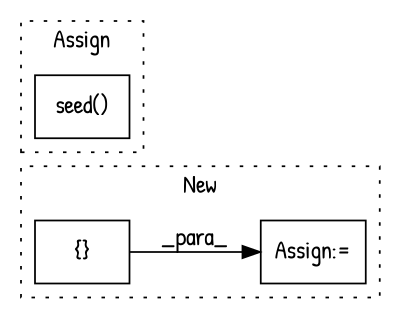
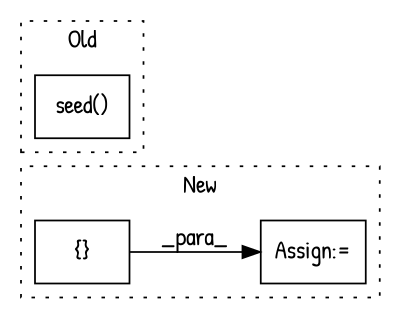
cluster "Assign": label "Assign" -> "Old"
